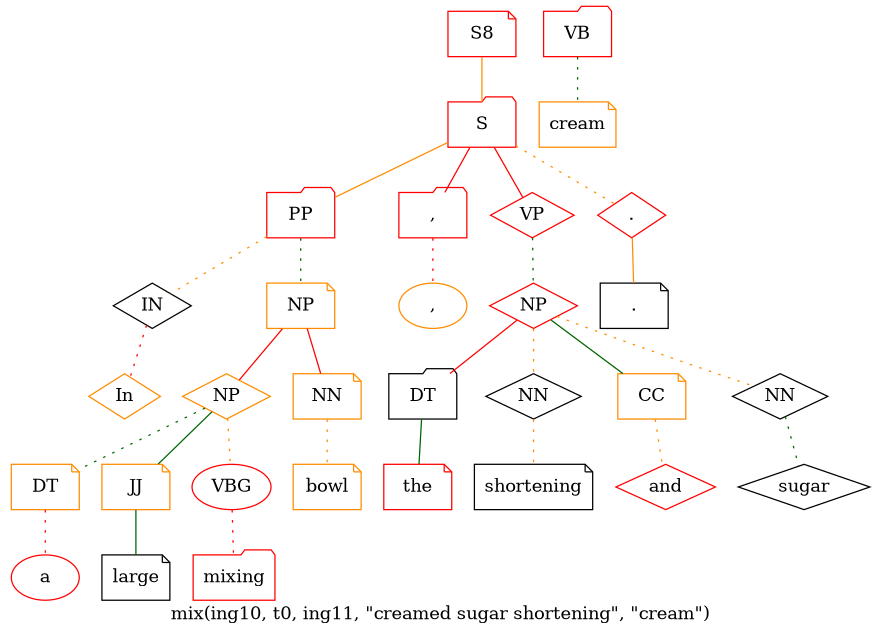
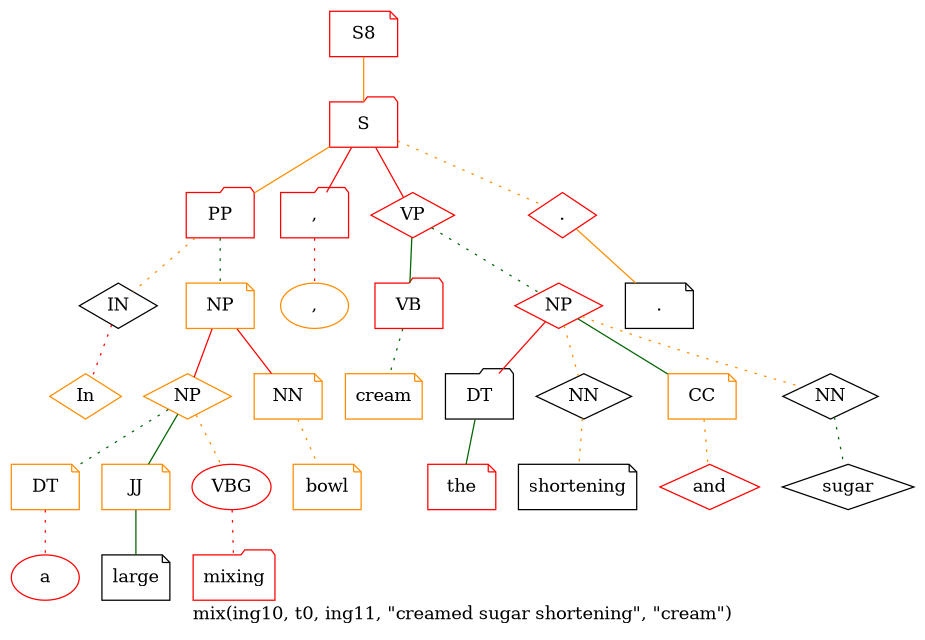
edge "VP" -- "VB": added
